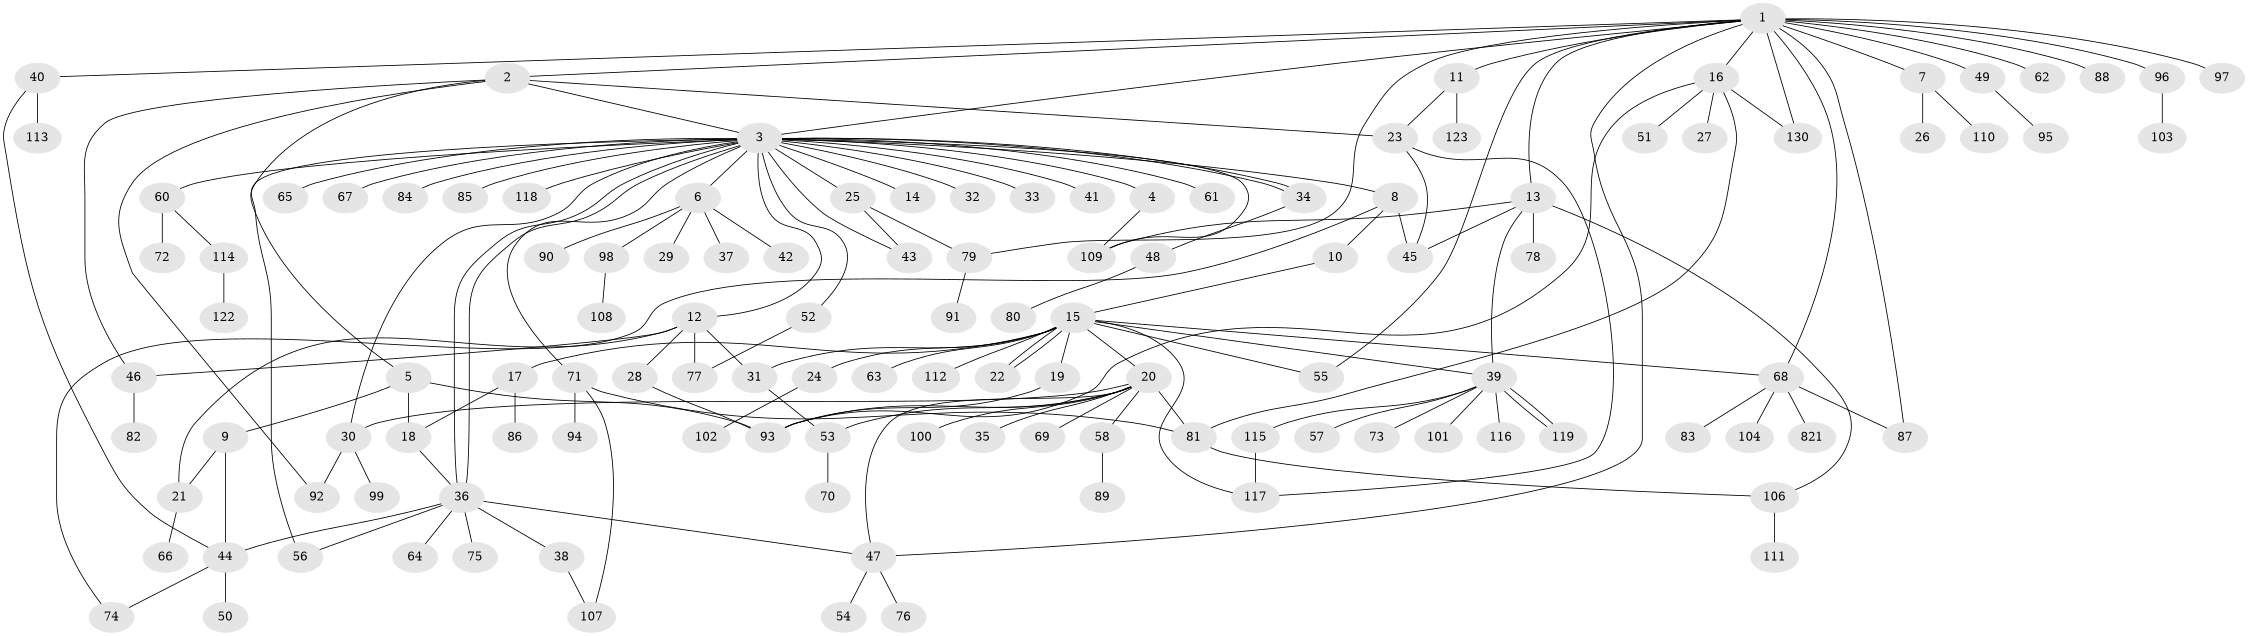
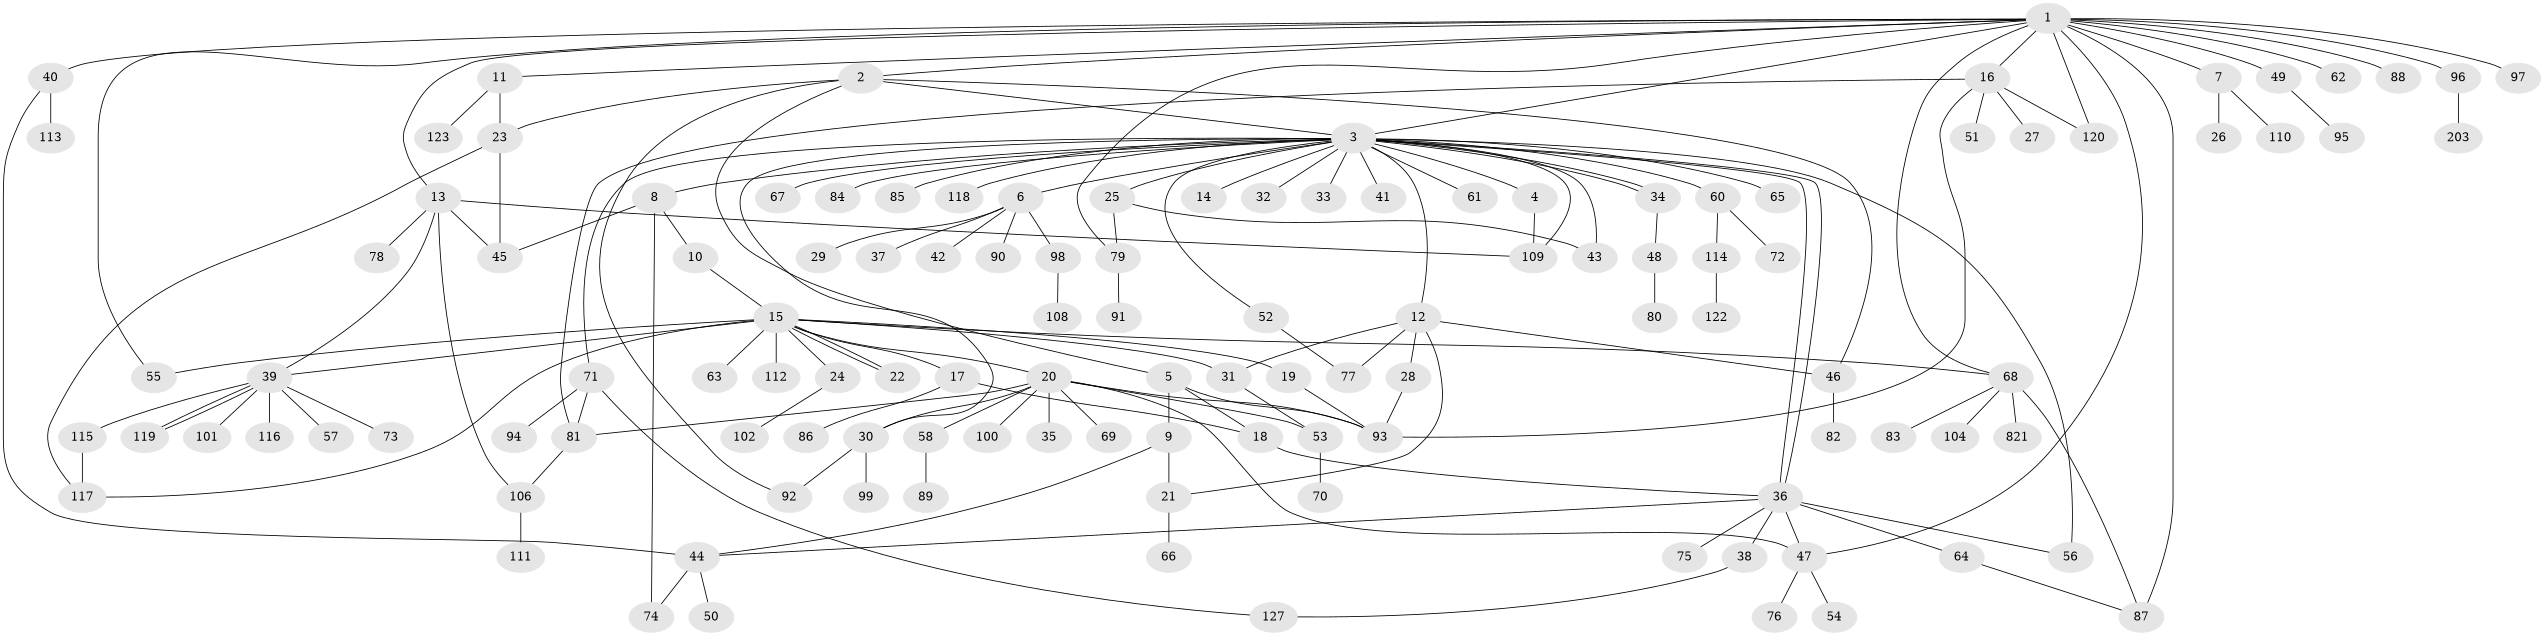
node "130": label "130" -> "120"
node "103": label "103" -> "203"
edge "64" -- "87": added
node "107": label "107" -> "127"
